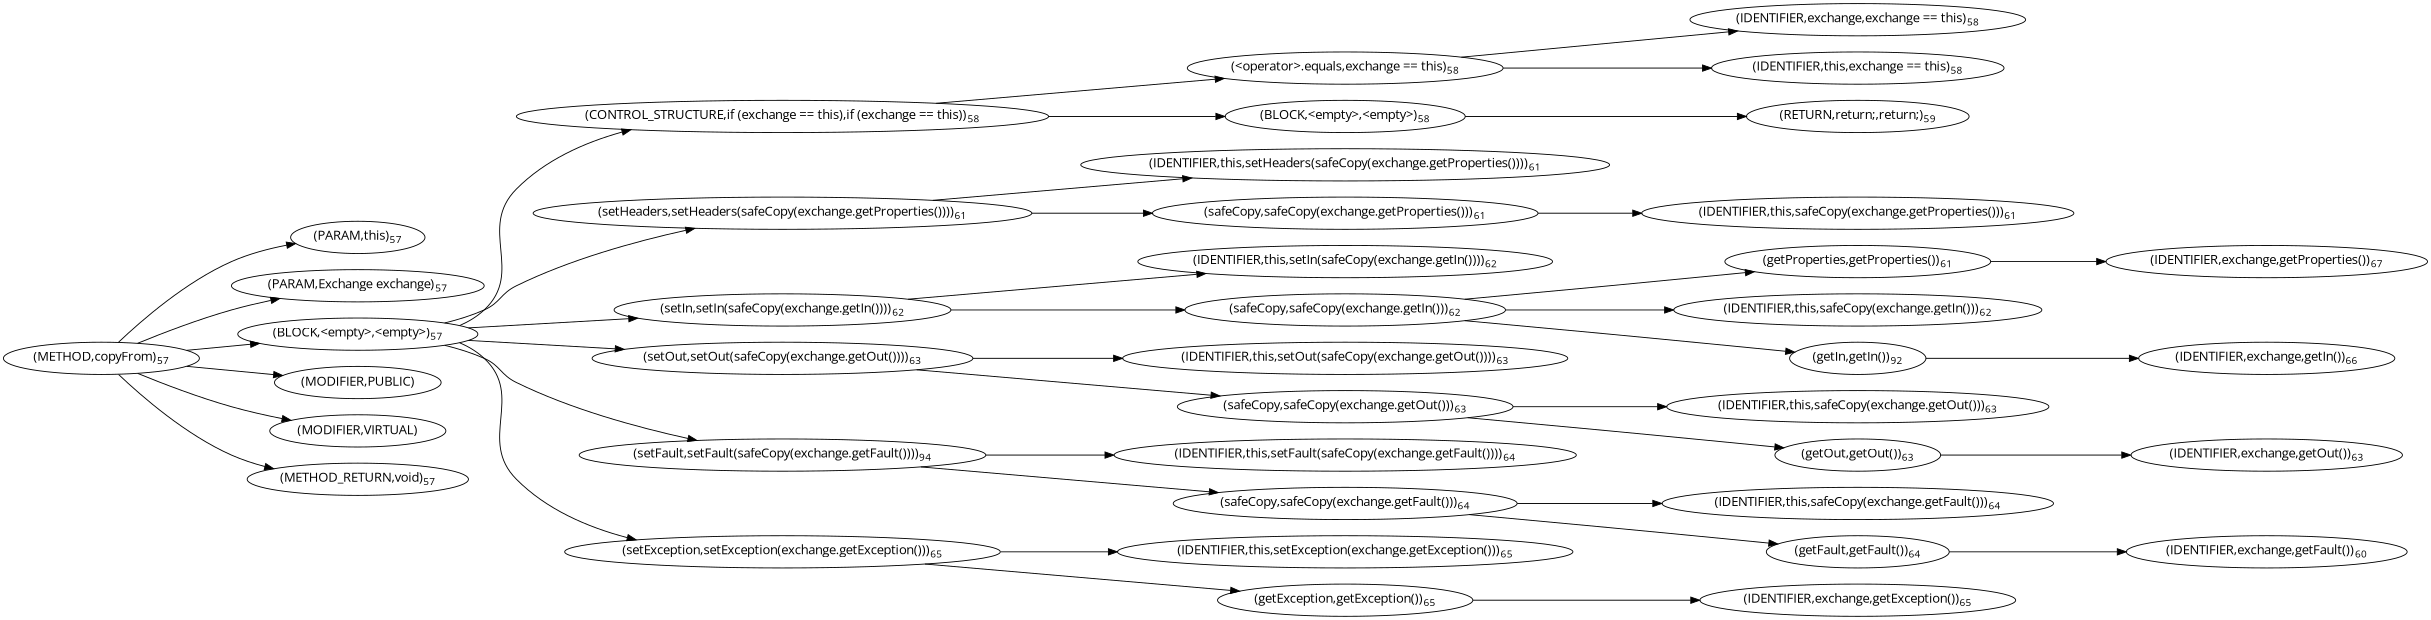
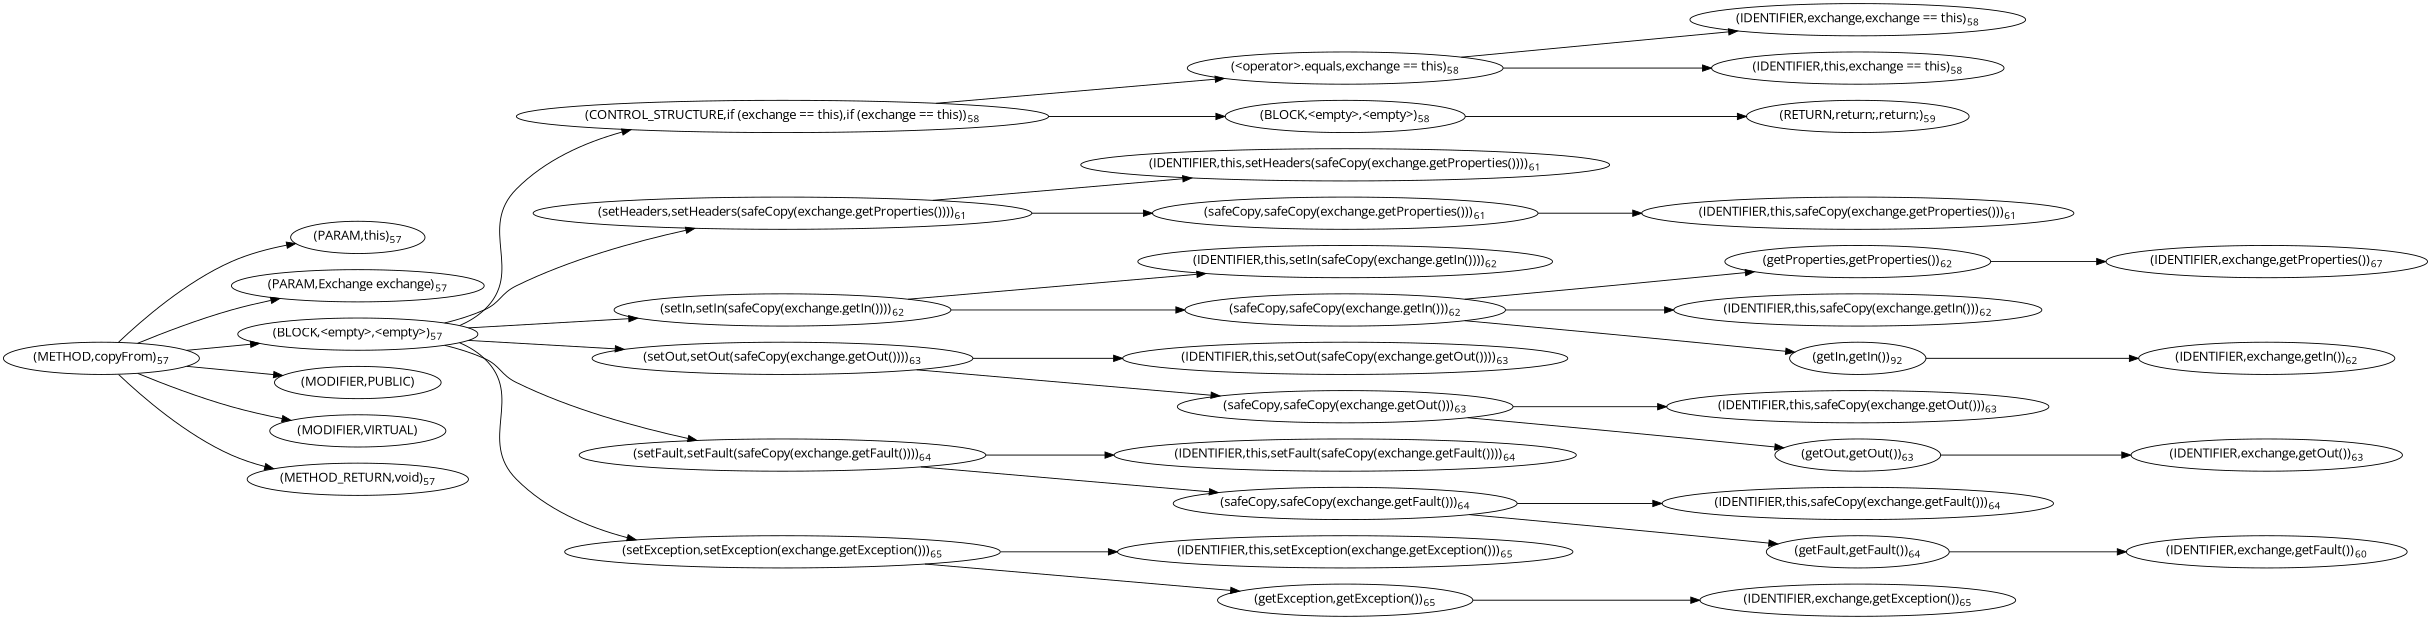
node "(getProperties,getProperties())": text "61" -> "62"
node "(IDENTIFIER,exchange,getIn())": text "66" -> "62"
node "(setFault,setFault(safeCopy(exchange.getFault())))": text "94" -> "64"
